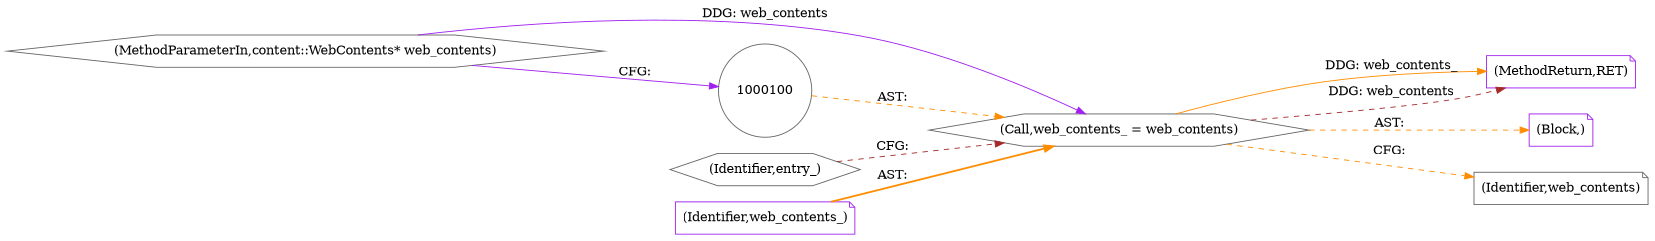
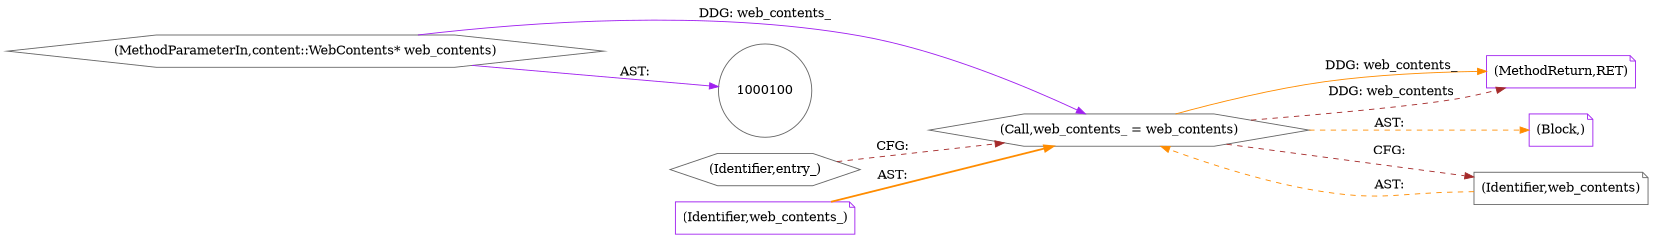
edge "(MethodParameterIn,content::WebContents* web_contents)" -> "(Call,web_contents_ = web_contents)": label "DDG: web_contents" -> "DDG: web_contents_"
edge "(MethodParameterIn,content::WebContents* web_contents)" -> "1000100": label "CFG: " -> "AST: "
edge "1000100" -> "(Call,web_contents_ = web_contents)": now "(Identifier,web_contents)" -> "(Call,web_contents_ = web_contents)"
edge "(Call,web_contents_ = web_contents)" -> "(Identifier,web_contents)": color darkorange -> brown
